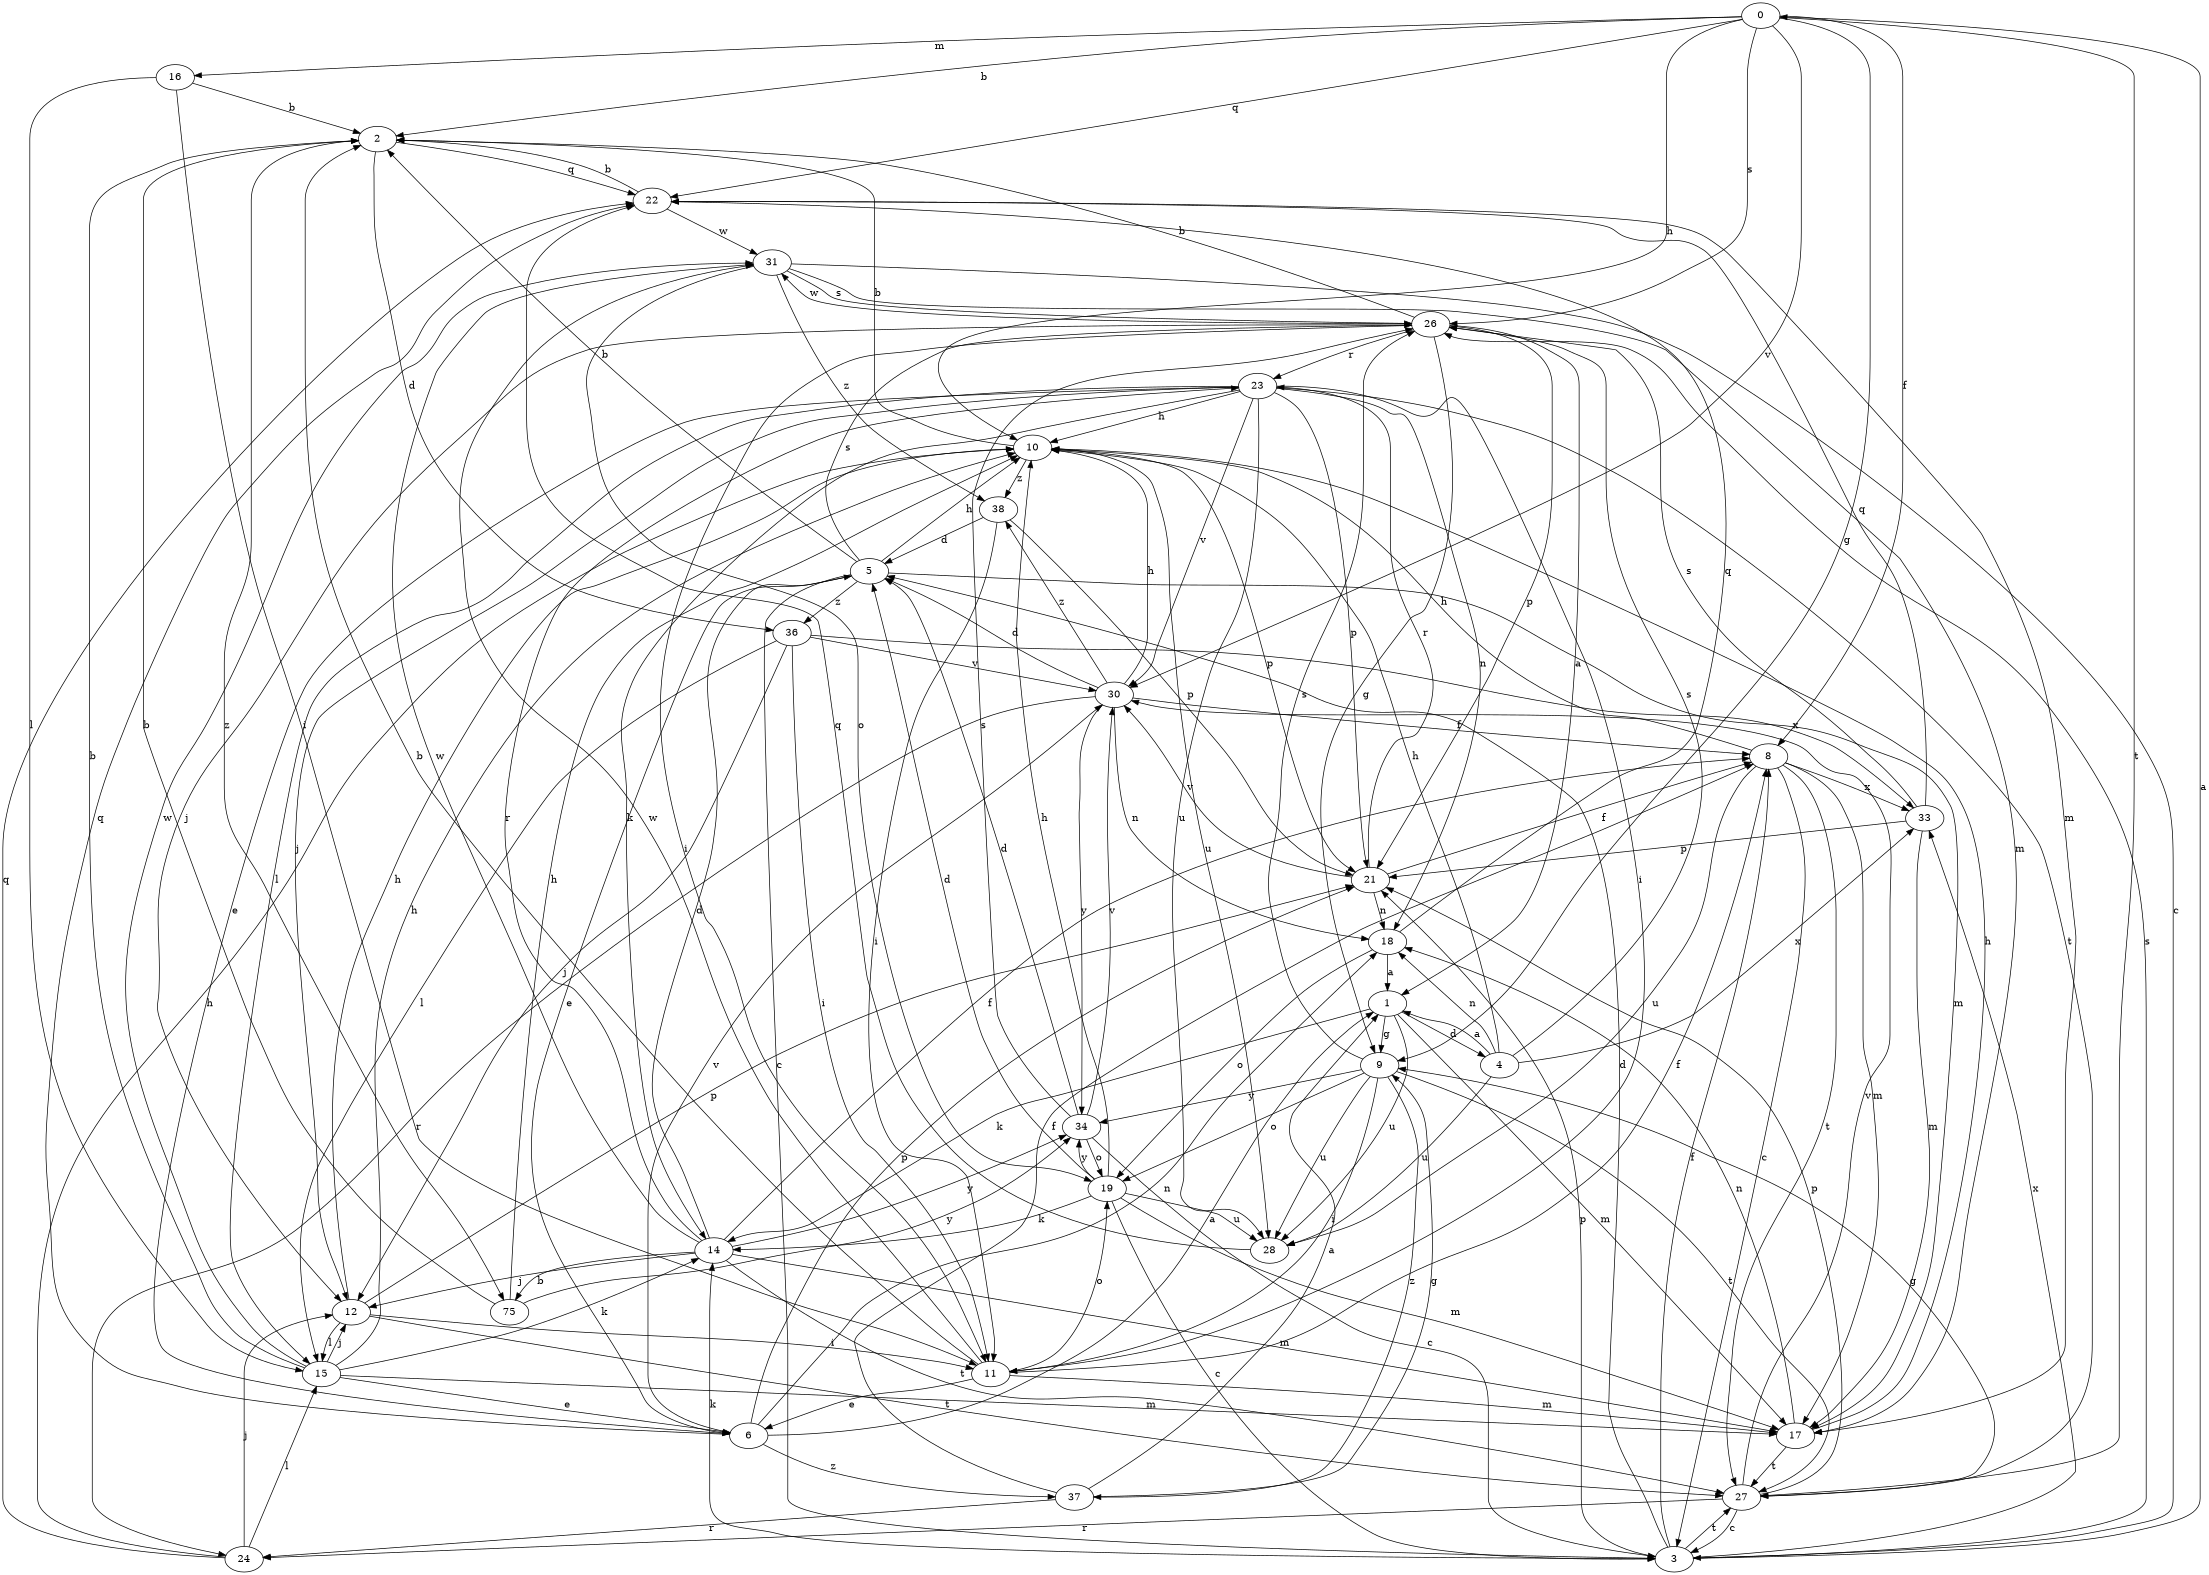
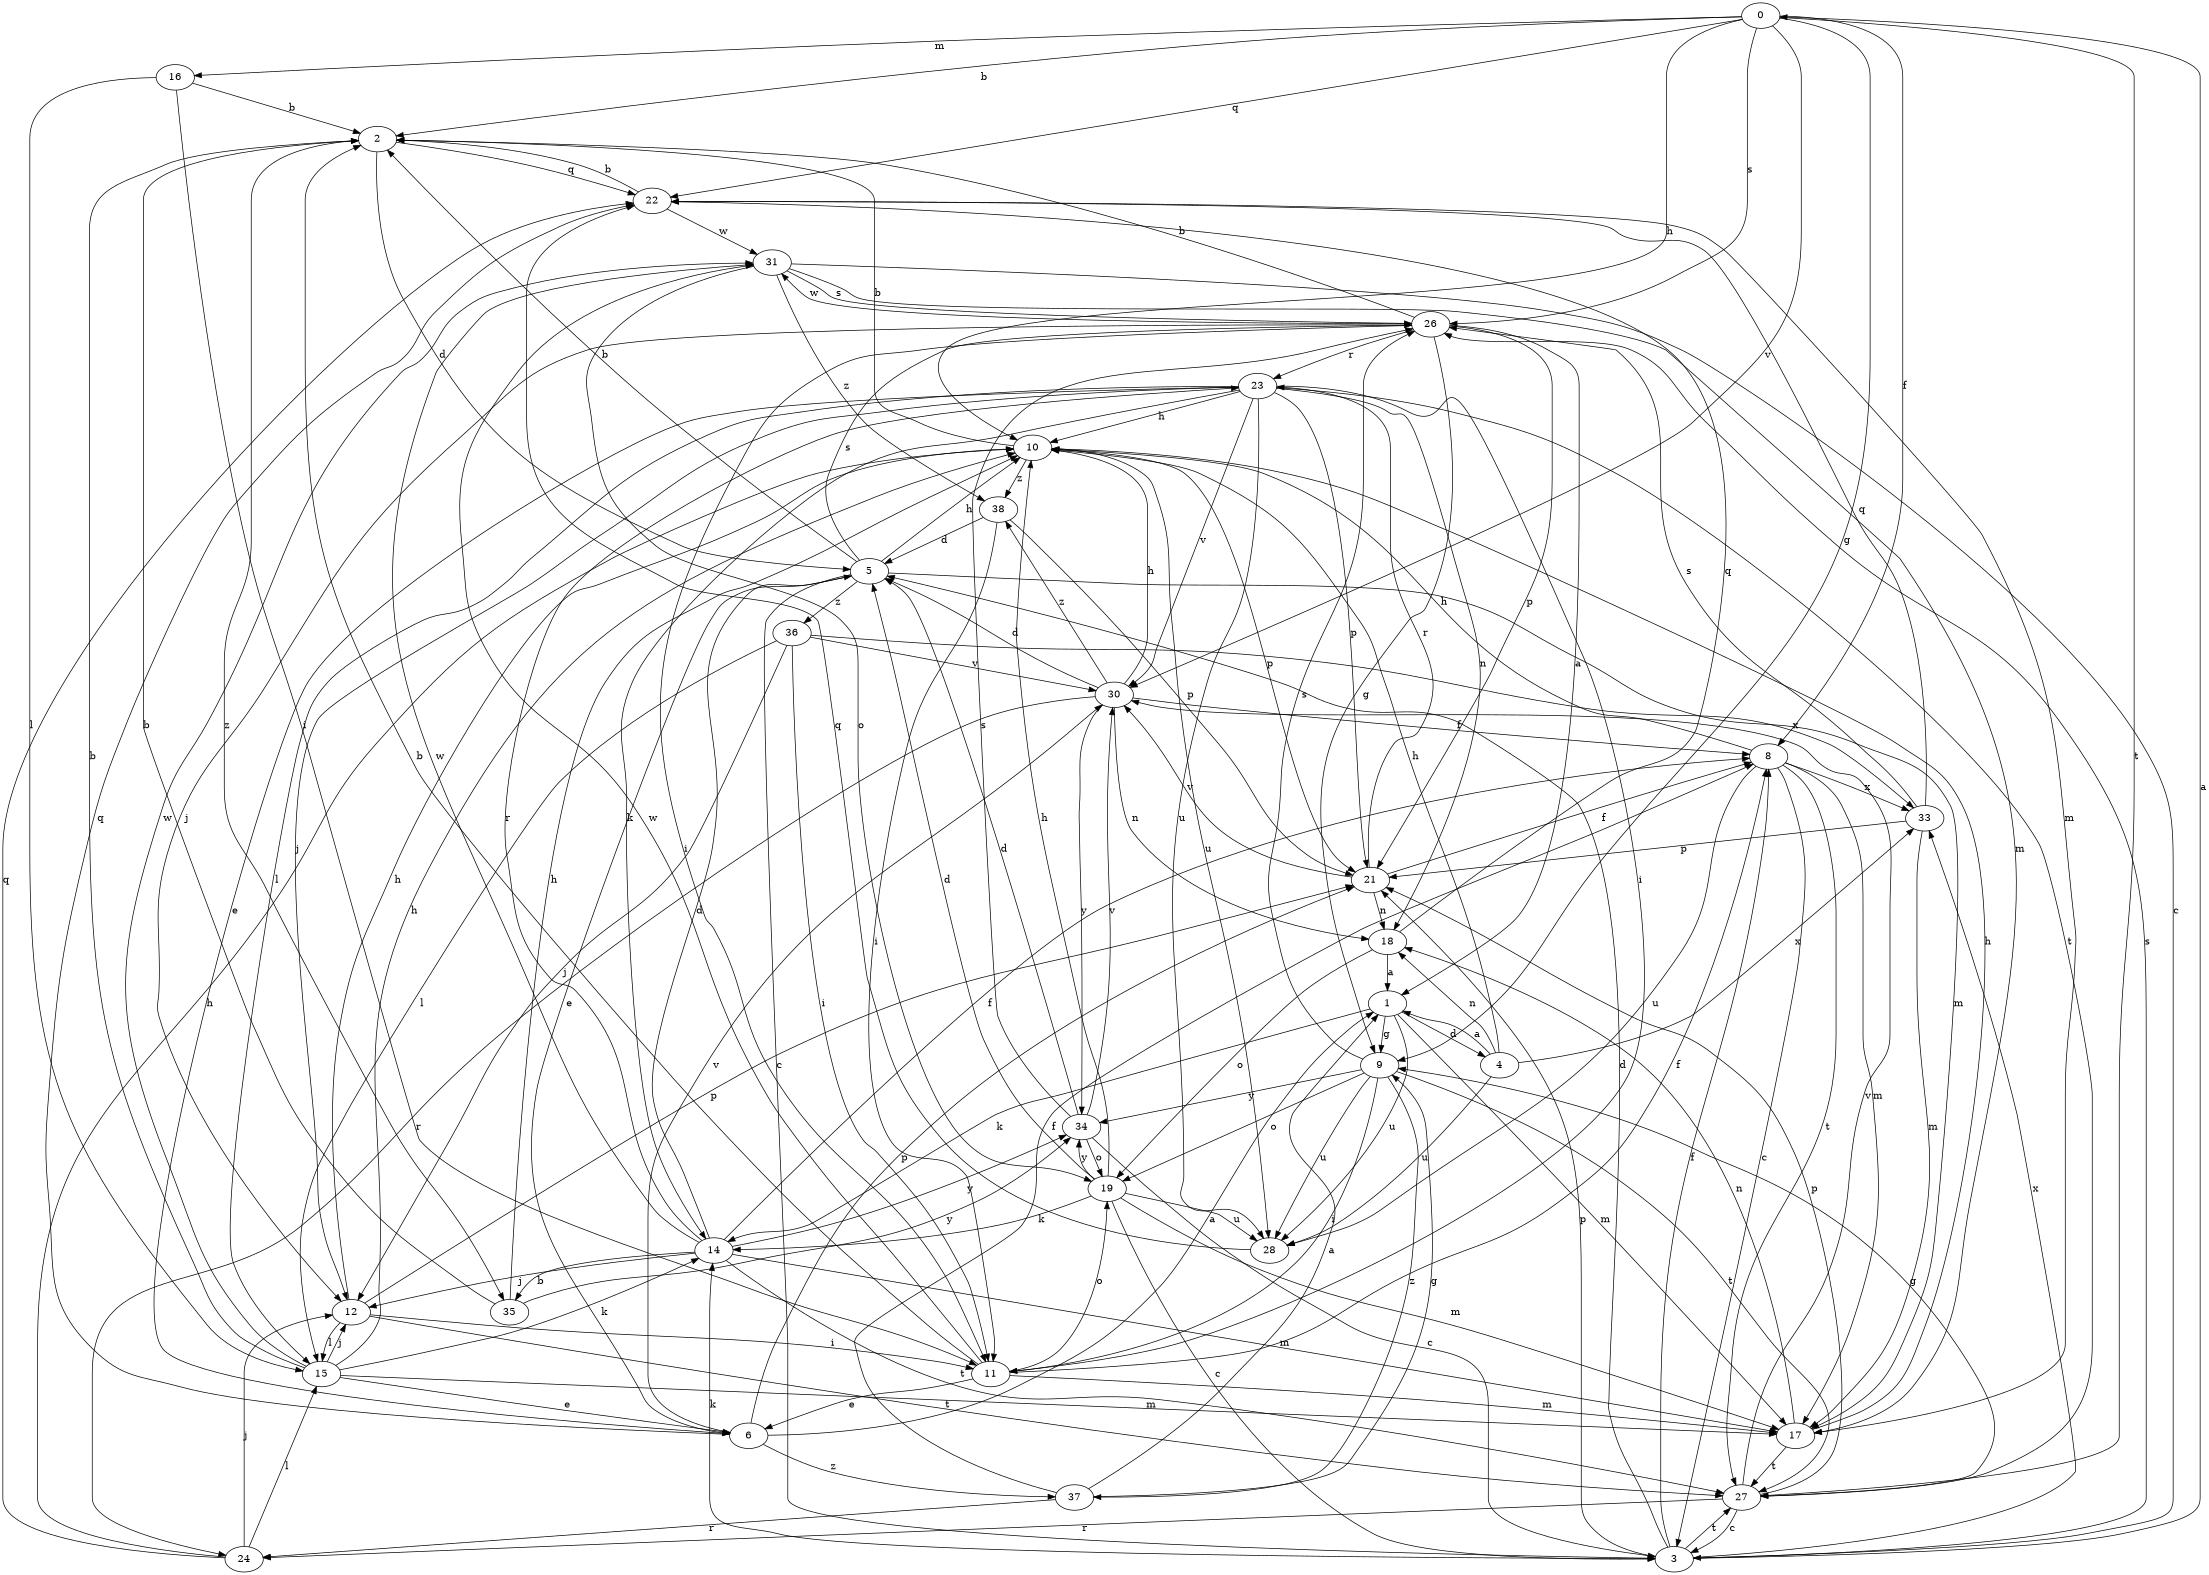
edge "2" -> "36": now "2" -> "5"
edge "4" -> "26": removed, label "s"
edge "6" -> "18": removed, label "n"
node "75": label "75" -> "35"
